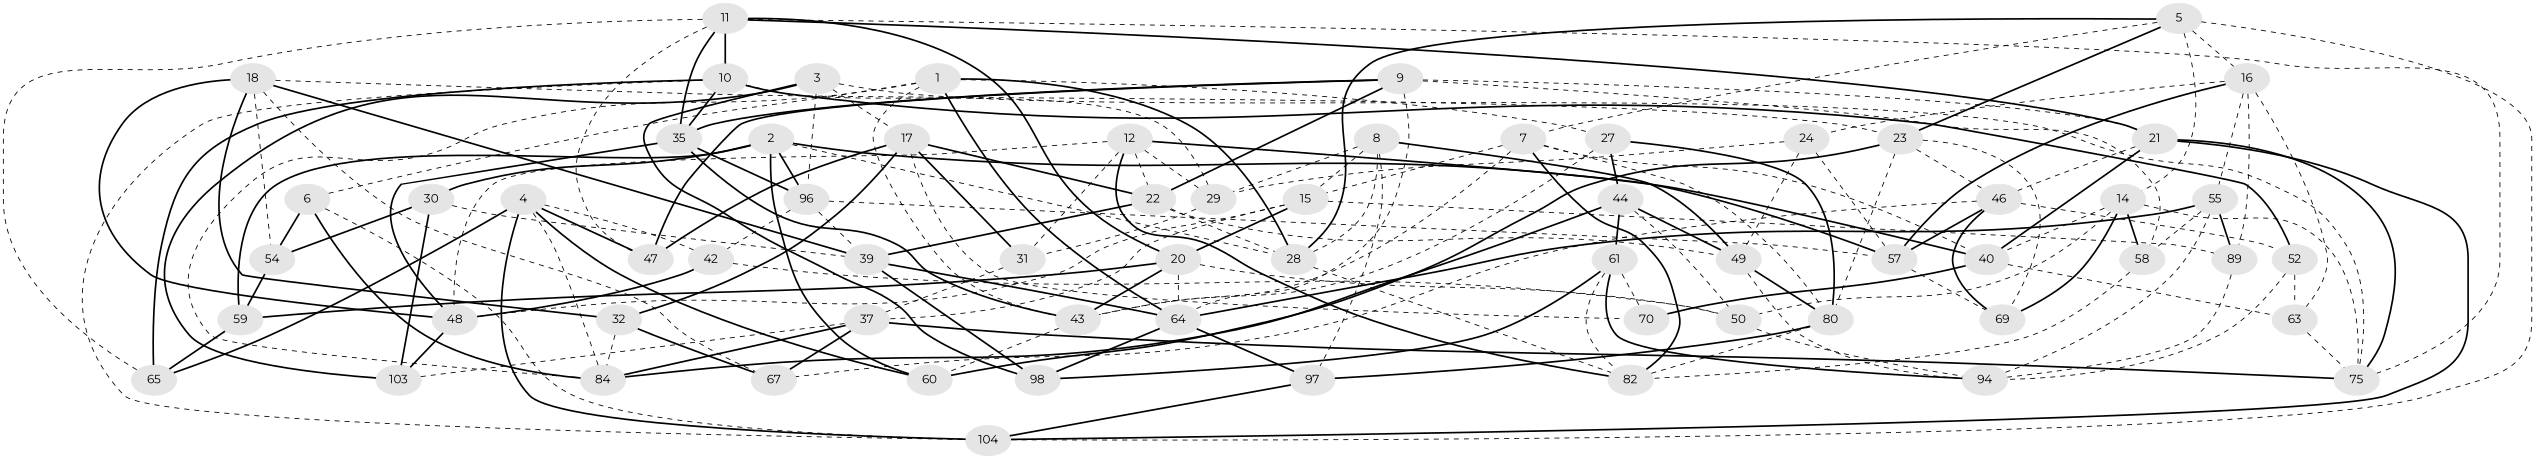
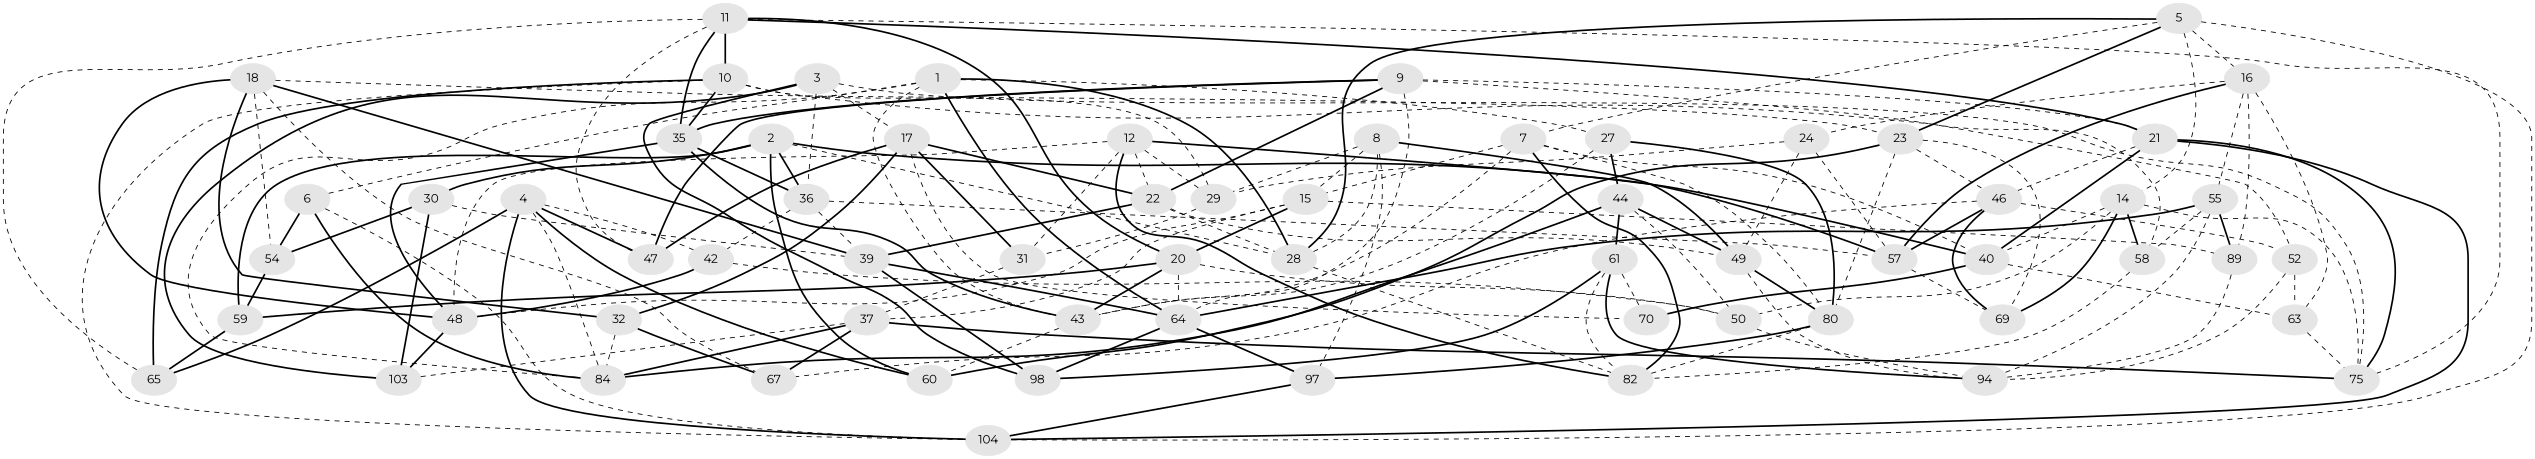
edge "10" -- "52": style bold -> dashed
node "96": label "96" -> "36"
